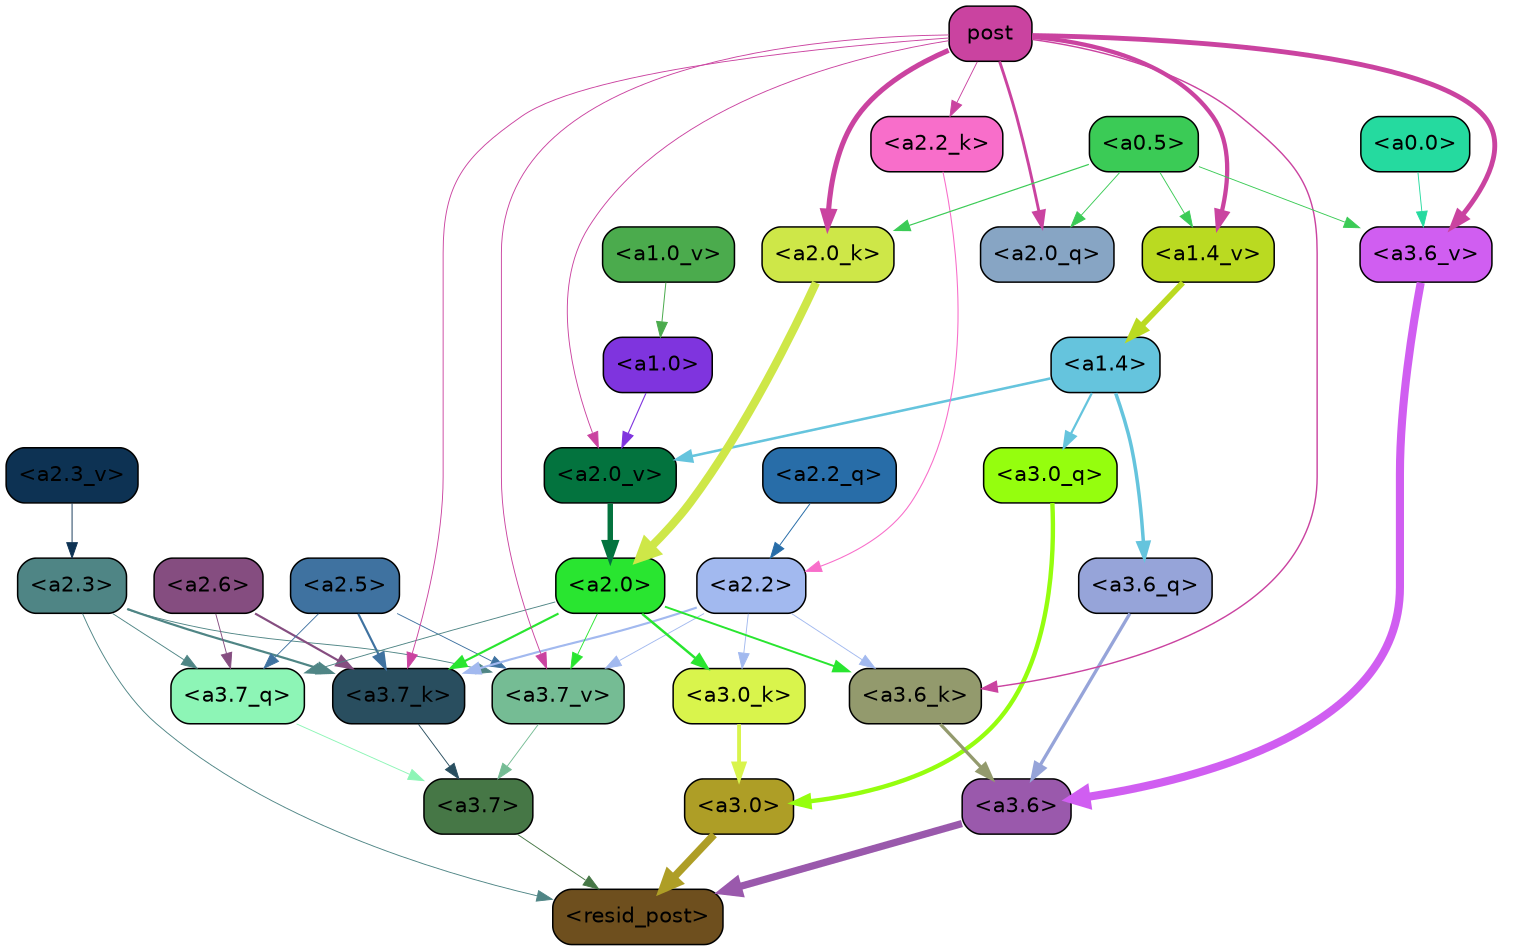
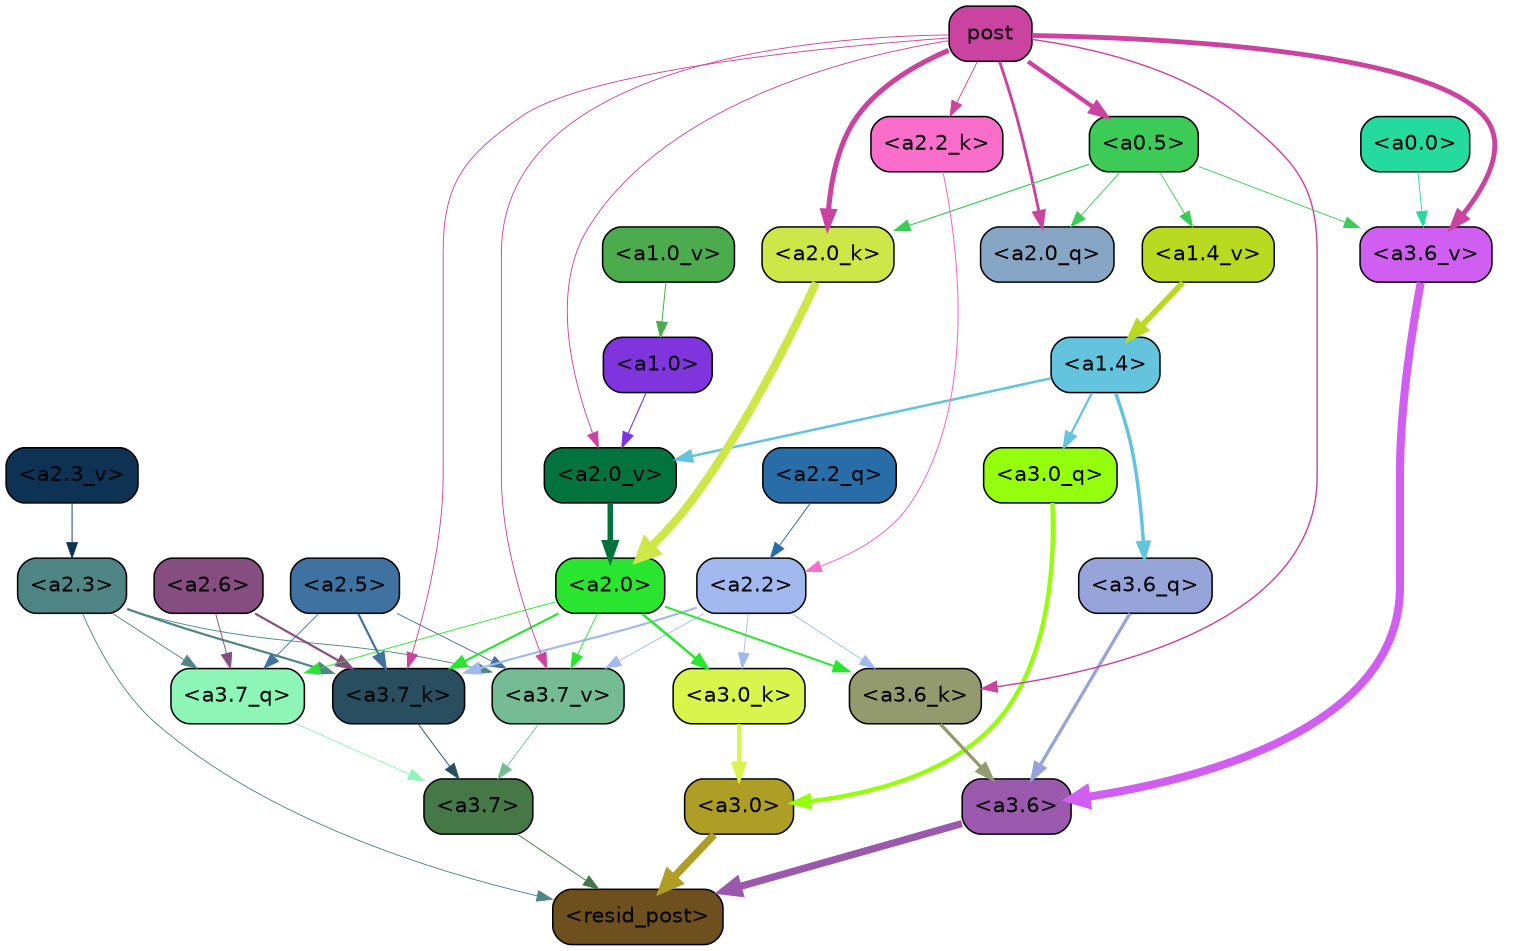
edge "post" -> "<a1.4_v>": now "post" -> "<a0.5>"
edge "<a2.0>" -> "<a3.7_q>": color #4f8585 -> #29e530
